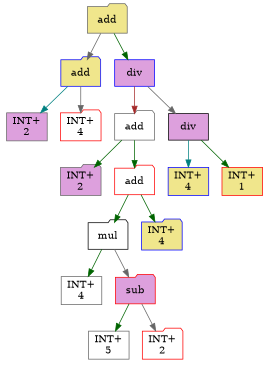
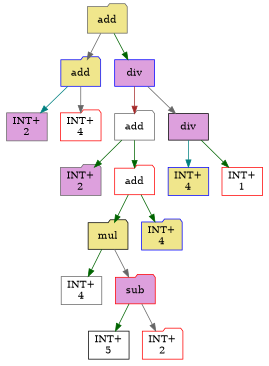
node "INT+ 1": fillcolor khaki -> white
node "mul": fillcolor white -> khaki
node "INT+ 5": color gray40 -> black
